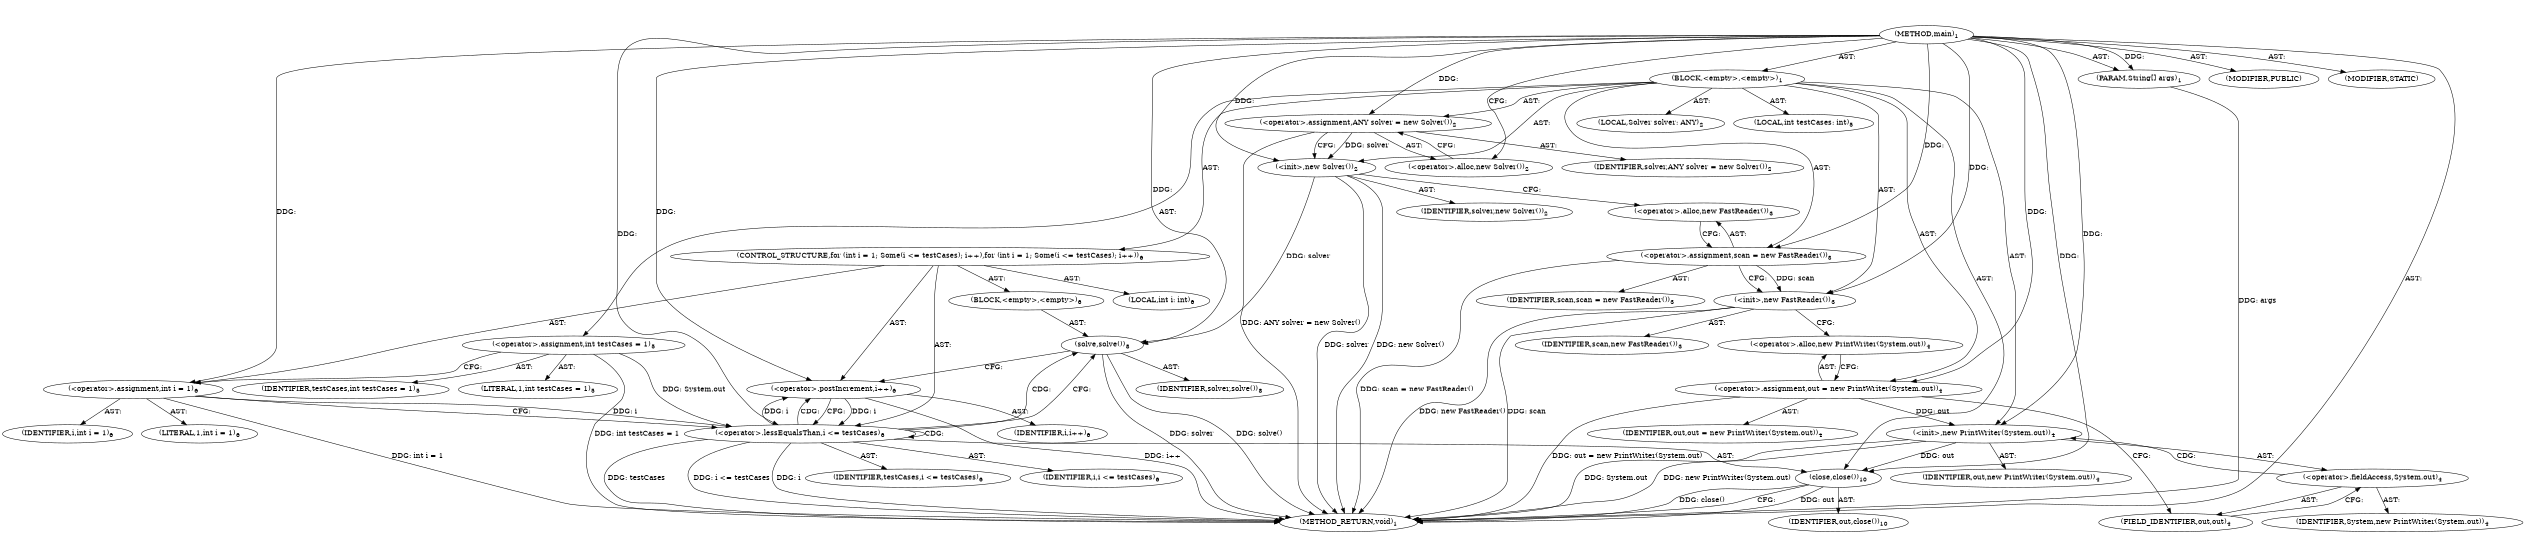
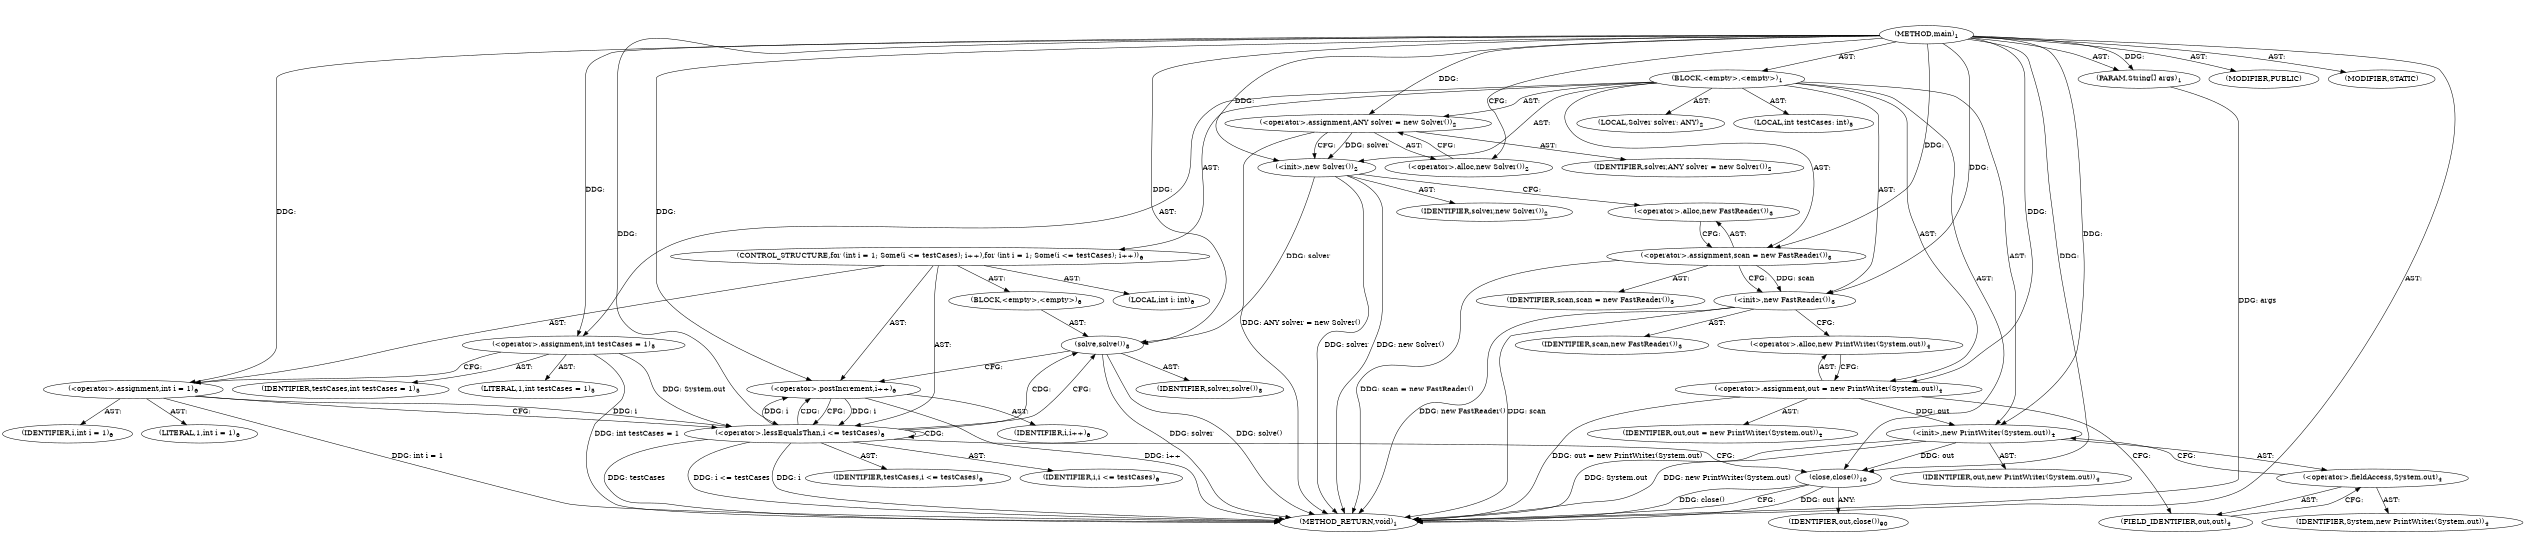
edge "(METHOD,main)" -> "(<operator>.assignment,int testCases = 1)": added, label "DDG:"
edge "(<operator>.lessEqualsThan,i <= testCases)" -> "(close,close())": label "AST: " -> "CFG: "
edge "(<operator>.fieldAccess,System.out)" -> "(<init>,new PrintWriter(System.out))": label "CDG: " -> "CFG: "
edge "(close,close())" -> "(IDENTIFIER,out,close())": label "AST: " -> "ANY: "
node "(IDENTIFIER,out,close())": text "10" -> "90"
